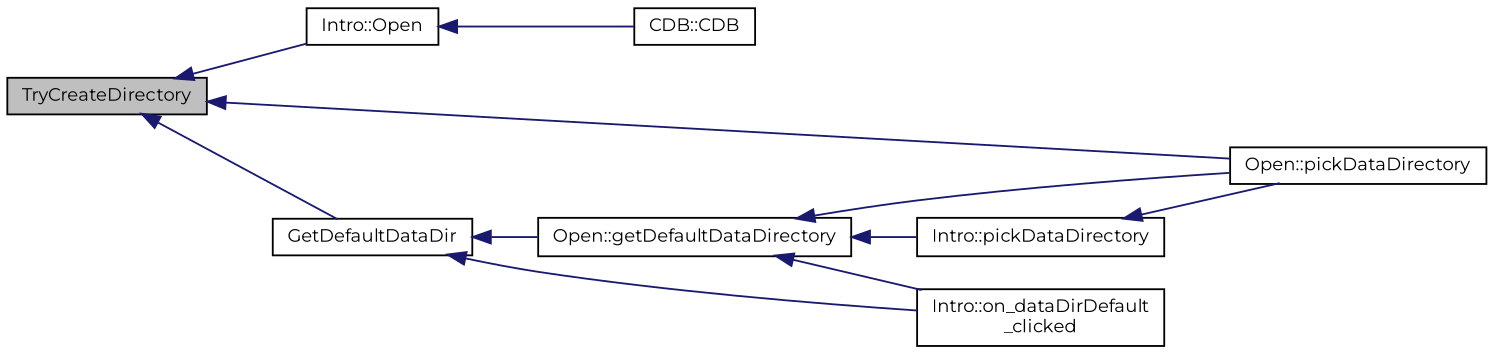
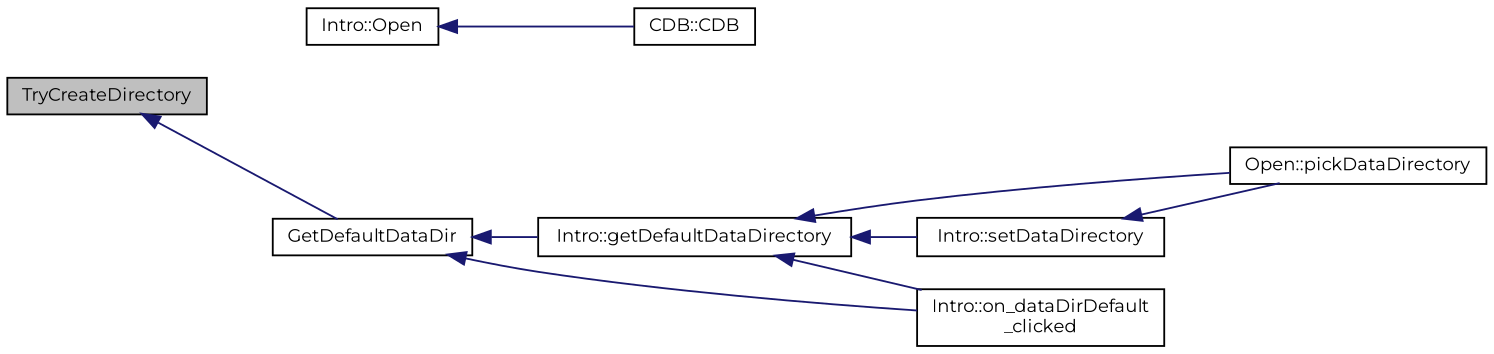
edge "Intro::Open" -> "TryCreateDirectory": removed
edge "Open::pickDataDirectory" -> "TryCreateDirectory": removed
node "Open::getDefaultDataDirectory": label "Open::getDefaultDataDirectory" -> "Intro::getDefaultDataDirectory"
node "Intro::pickDataDirectory": label "Intro::pickDataDirectory" -> "Intro::setDataDirectory"
